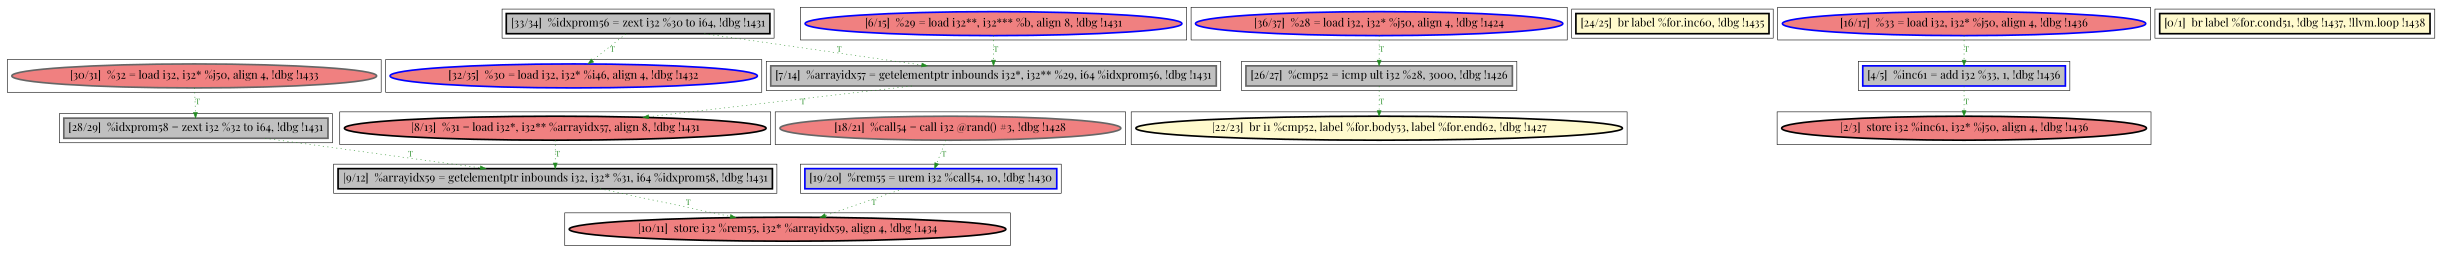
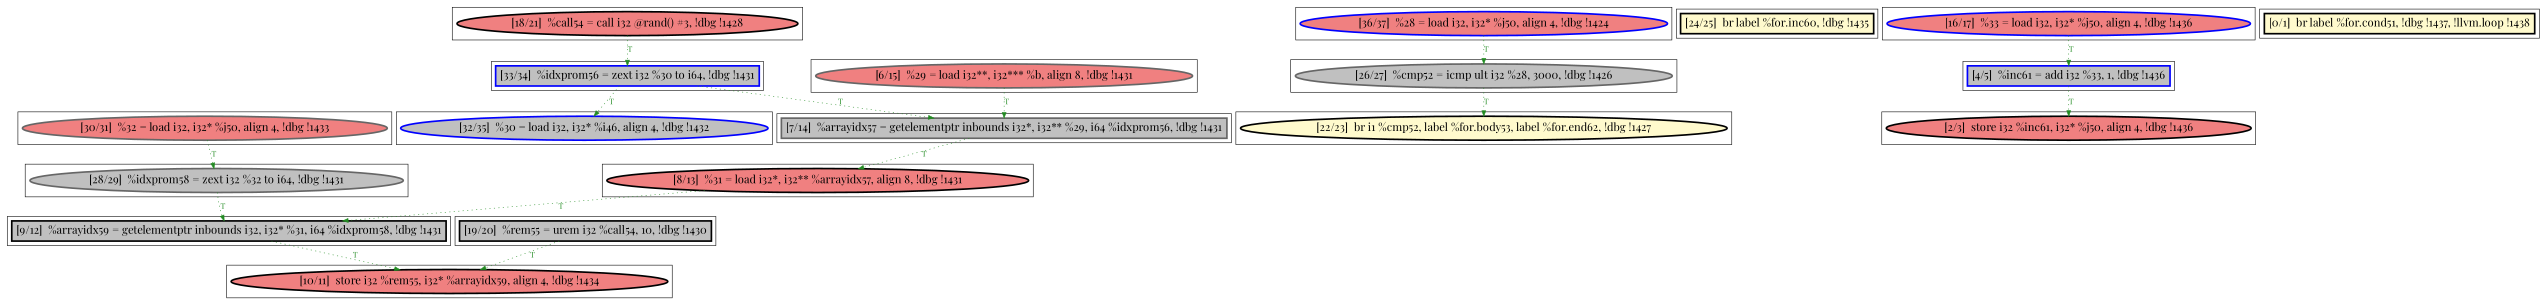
node "[33/34]  %idxprom56 = zext i32 %30 to i64, !dbg !1431": color black -> blue
node "[6/15]  %29 = load i32**, i32*** %b, align 8, !dbg !1431": color blue -> gray40
node "[32/35]  %30 = load i32, i32* %i46, align 4, !dbg !1432": fillcolor lightcoral -> grey
node "[26/27]  %cmp52 = icmp ult i32 %28, 3000, !dbg !1426": shape box -> ellipse
node "[28/29]  %idxprom58 = zext i32 %32 to i64, !dbg !1431": shape box -> ellipse
node "[18/21]  %call54 = call i32 @rand() #3, !dbg !1428": color gray40 -> black
edge "[18/21]  %call54 = call i32 @rand() #3, !dbg !1428" -> "[19/20]  %rem55 = urem i32 %call54, 10, !dbg !1430": now "[18/21]  %call54 = call i32 @rand() #3, !dbg !1428" -> "[33/34]  %idxprom56 = zext i32 %30 to i64, !dbg !1431"
node "[19/20]  %rem55 = urem i32 %call54, 10, !dbg !1430": color blue -> black
